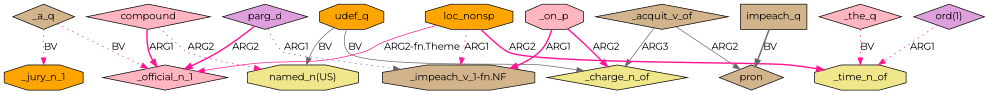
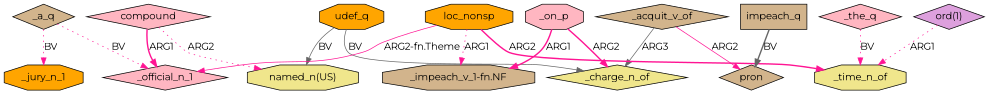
node "parg_d": removed
edge "_acquit_v_of" -> "pron": color gray40 -> deeppink
